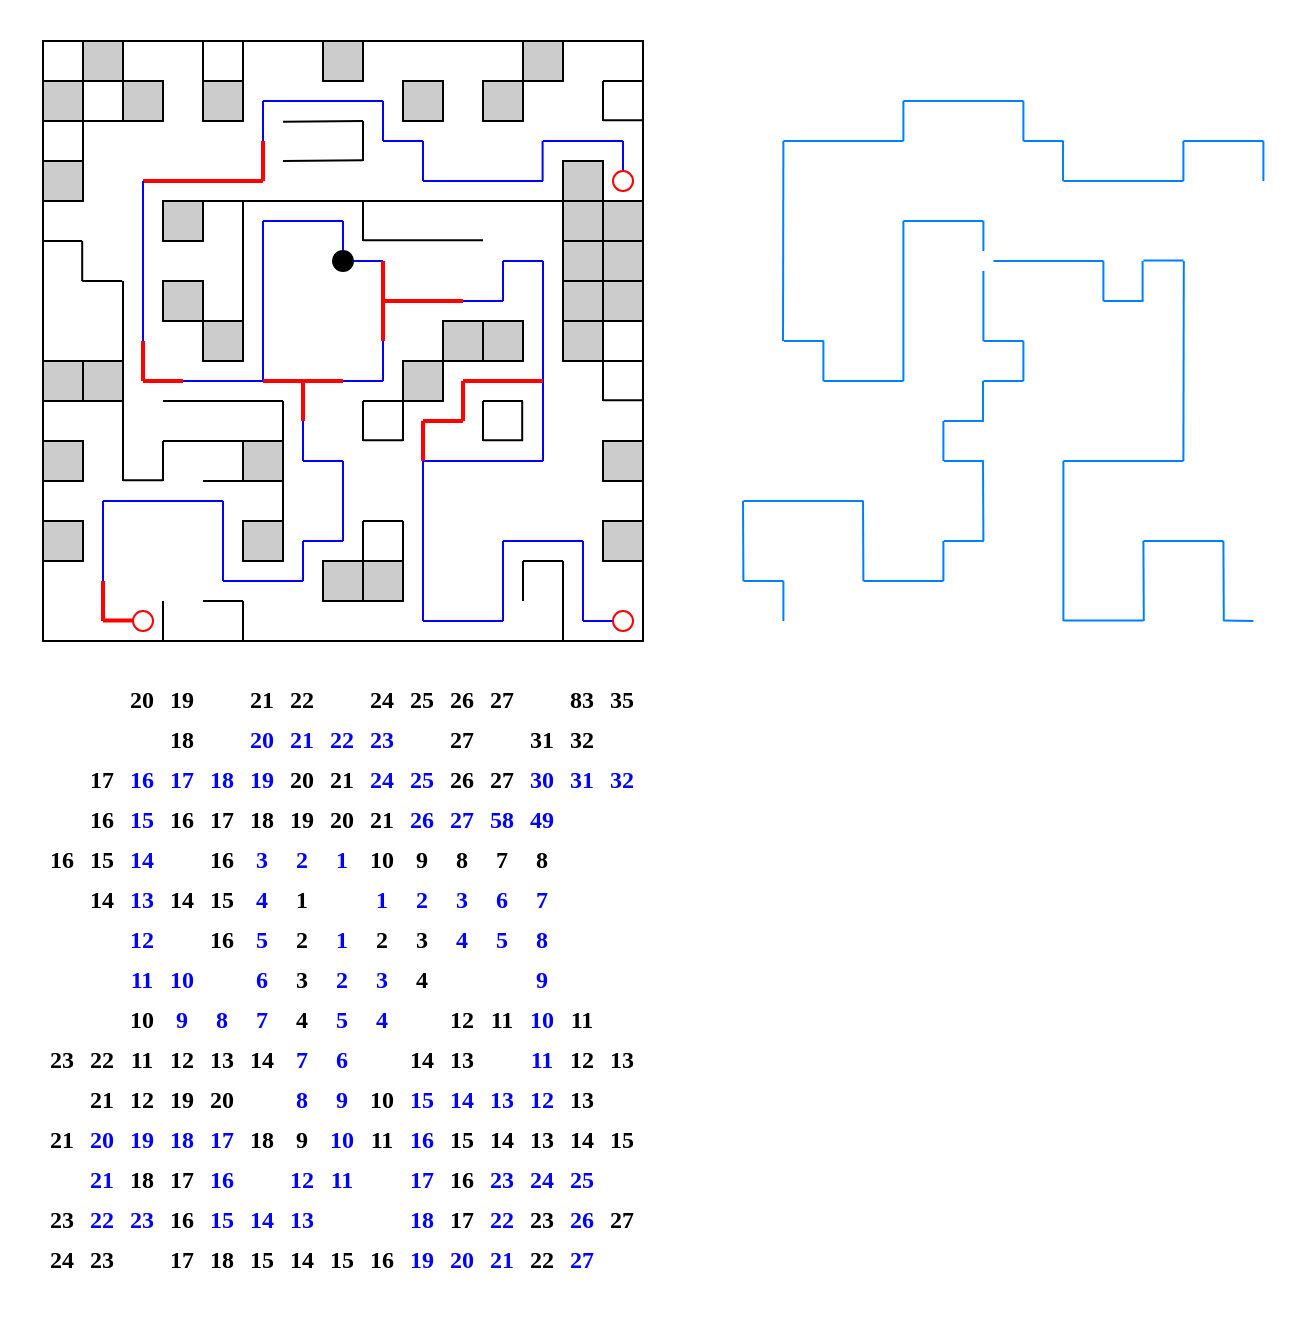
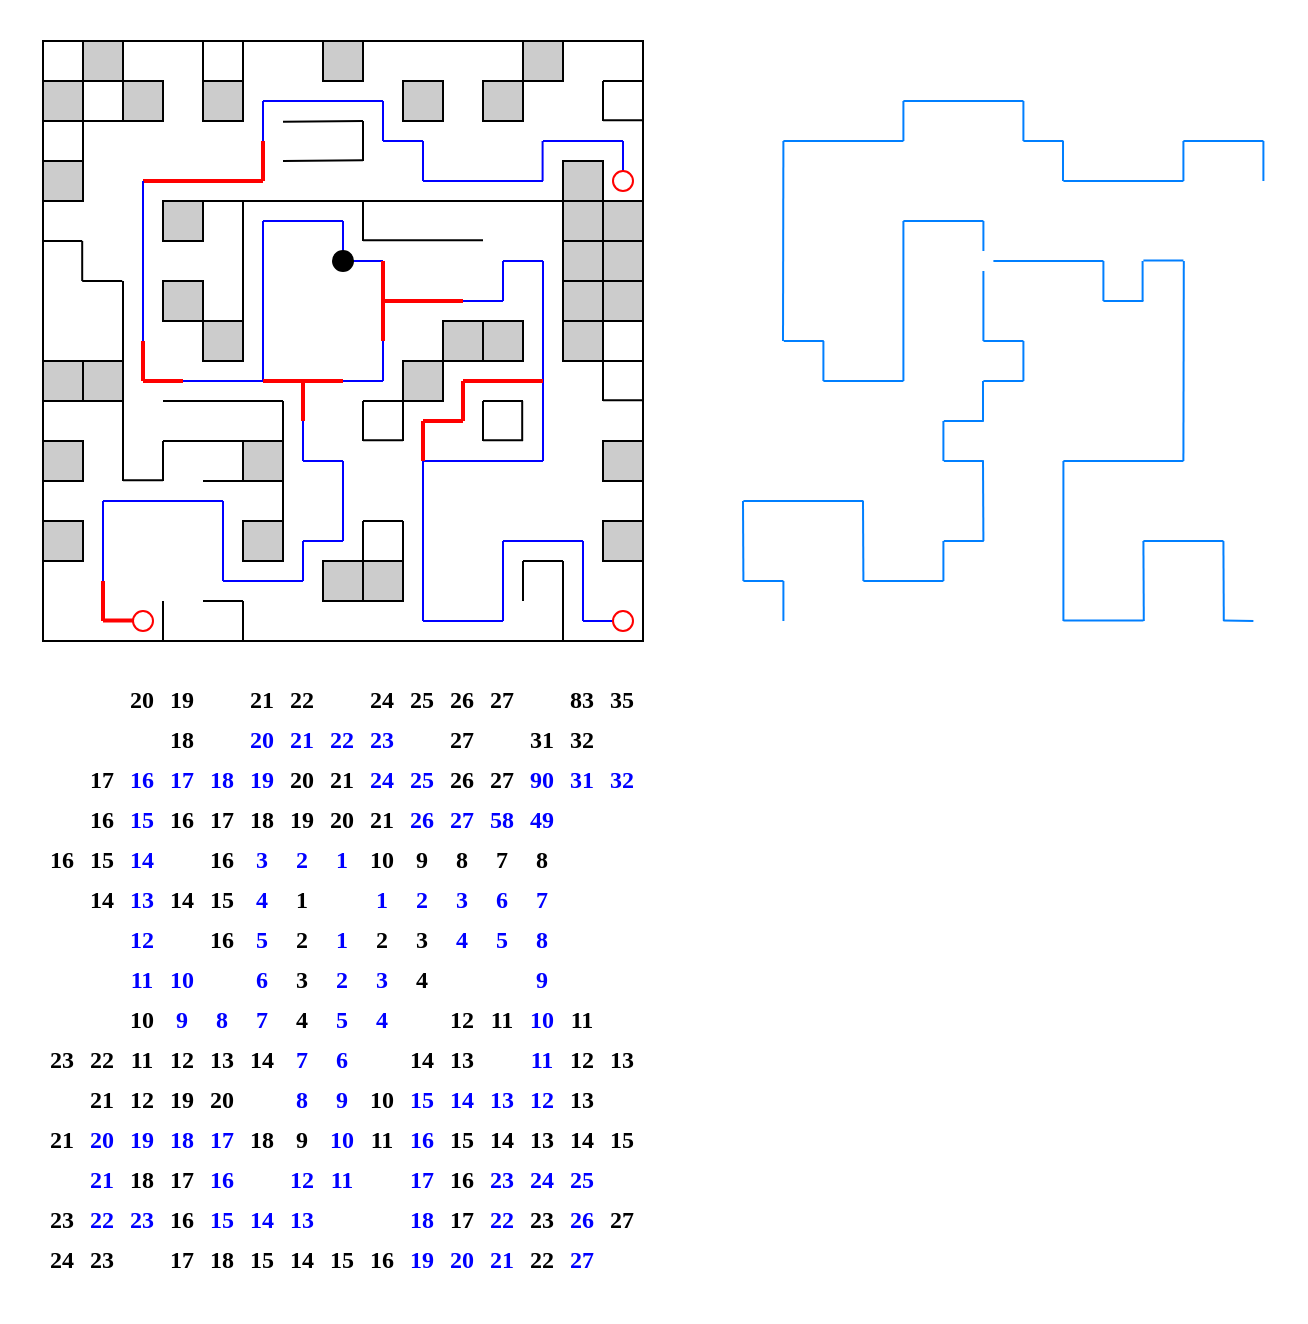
node "30": label "30" -> "90"
